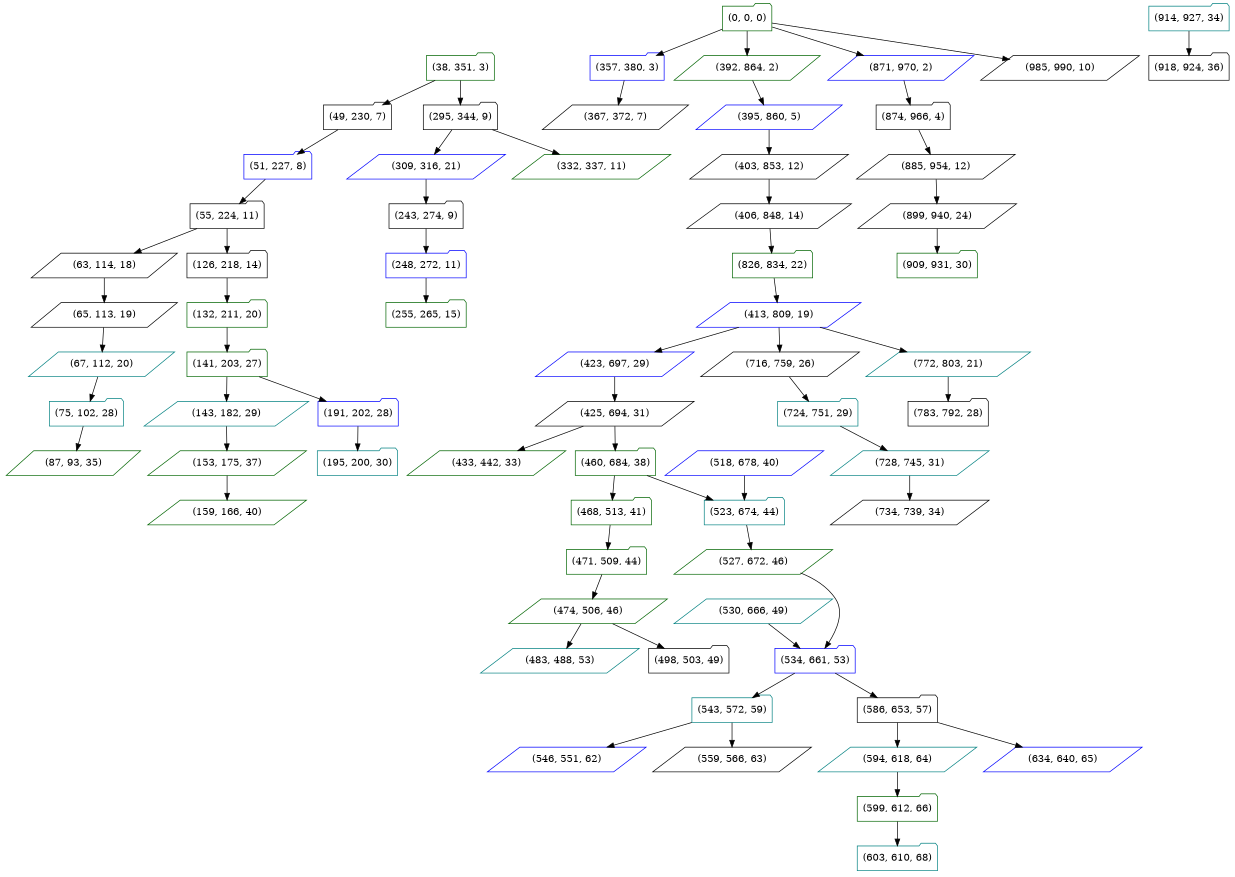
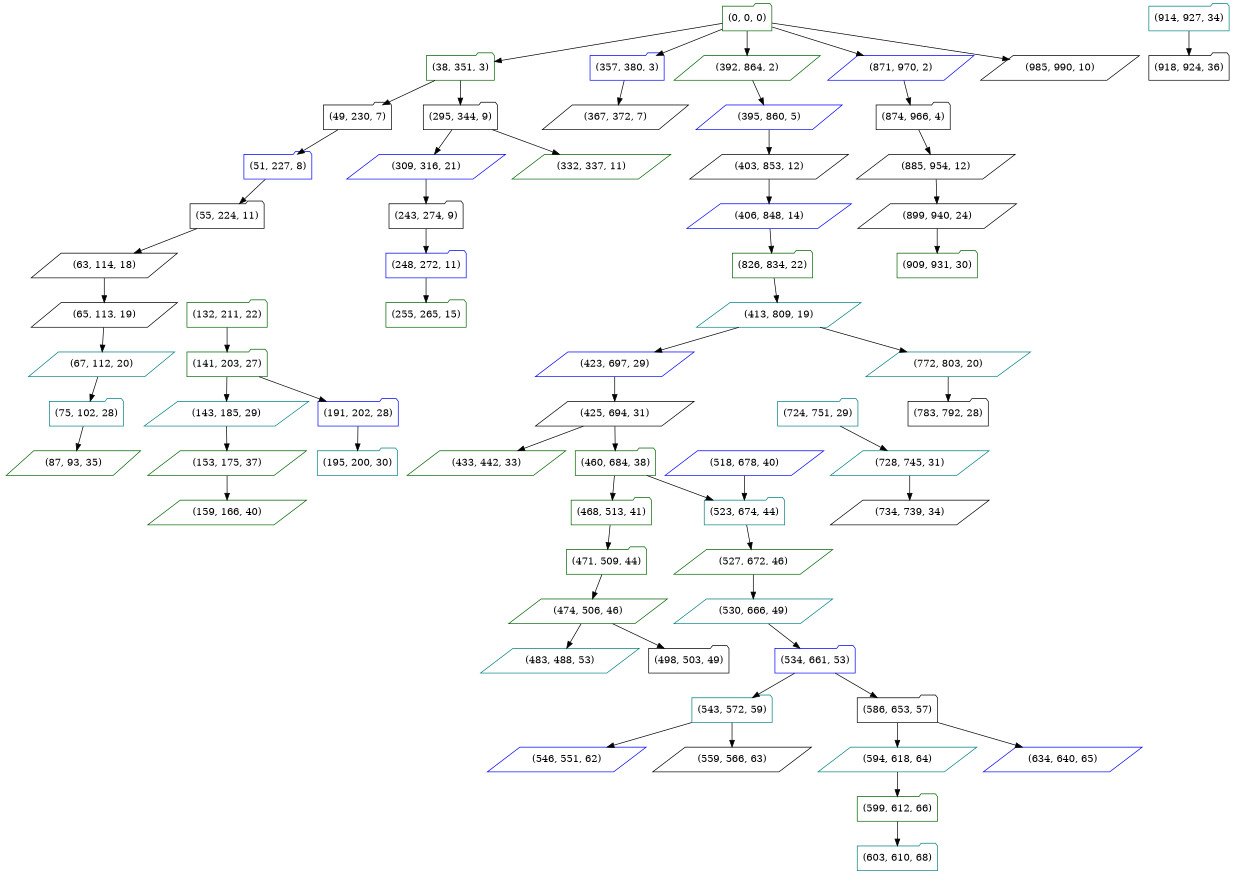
edge "(0, 0, 0)" -> "(38, 351, 3)": added
node "(406, 848, 14)": color black -> blue
node "(126, 218, 14)": removed
node "(132, 211, 20)": label "(132, 211, 20)" -> "(132, 211, 22)"
node "(413, 809, 19)": color blue -> teal
node "(716, 759, 26)": removed
node "(772, 803, 21)": label "(772, 803, 21)" -> "(772, 803, 20)"
node "(143, 182, 29)": label "(143, 182, 29)" -> "(143, 185, 29)"
edge "(527, 672, 46)" -> "(534, 661, 53)": now "(527, 672, 46)" -> "(530, 666, 49)"
